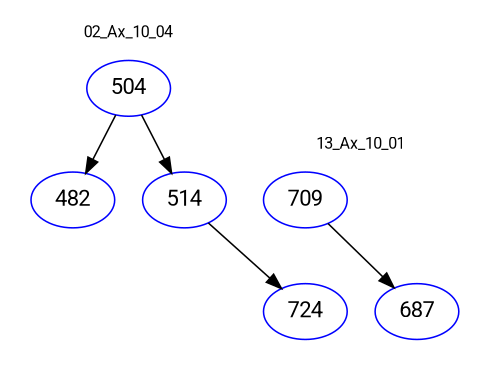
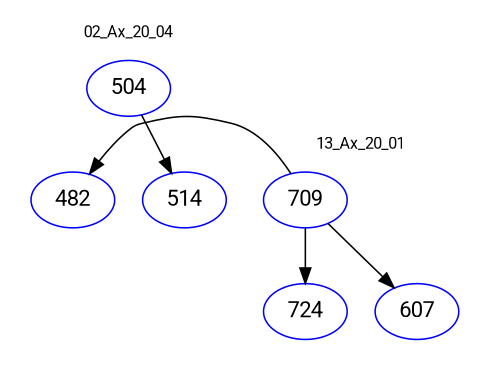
cluster "02_Ax_10_04": label "02_Ax_10_04" -> "02_Ax_20_04"
edge "504" -> "482": now "709" -> "482"
cluster "13_Ax_10_01": label "13_Ax_10_01" -> "13_Ax_20_01"
edge "514" -> "724": now "709" -> "724"
node "687": label "687" -> "607"
